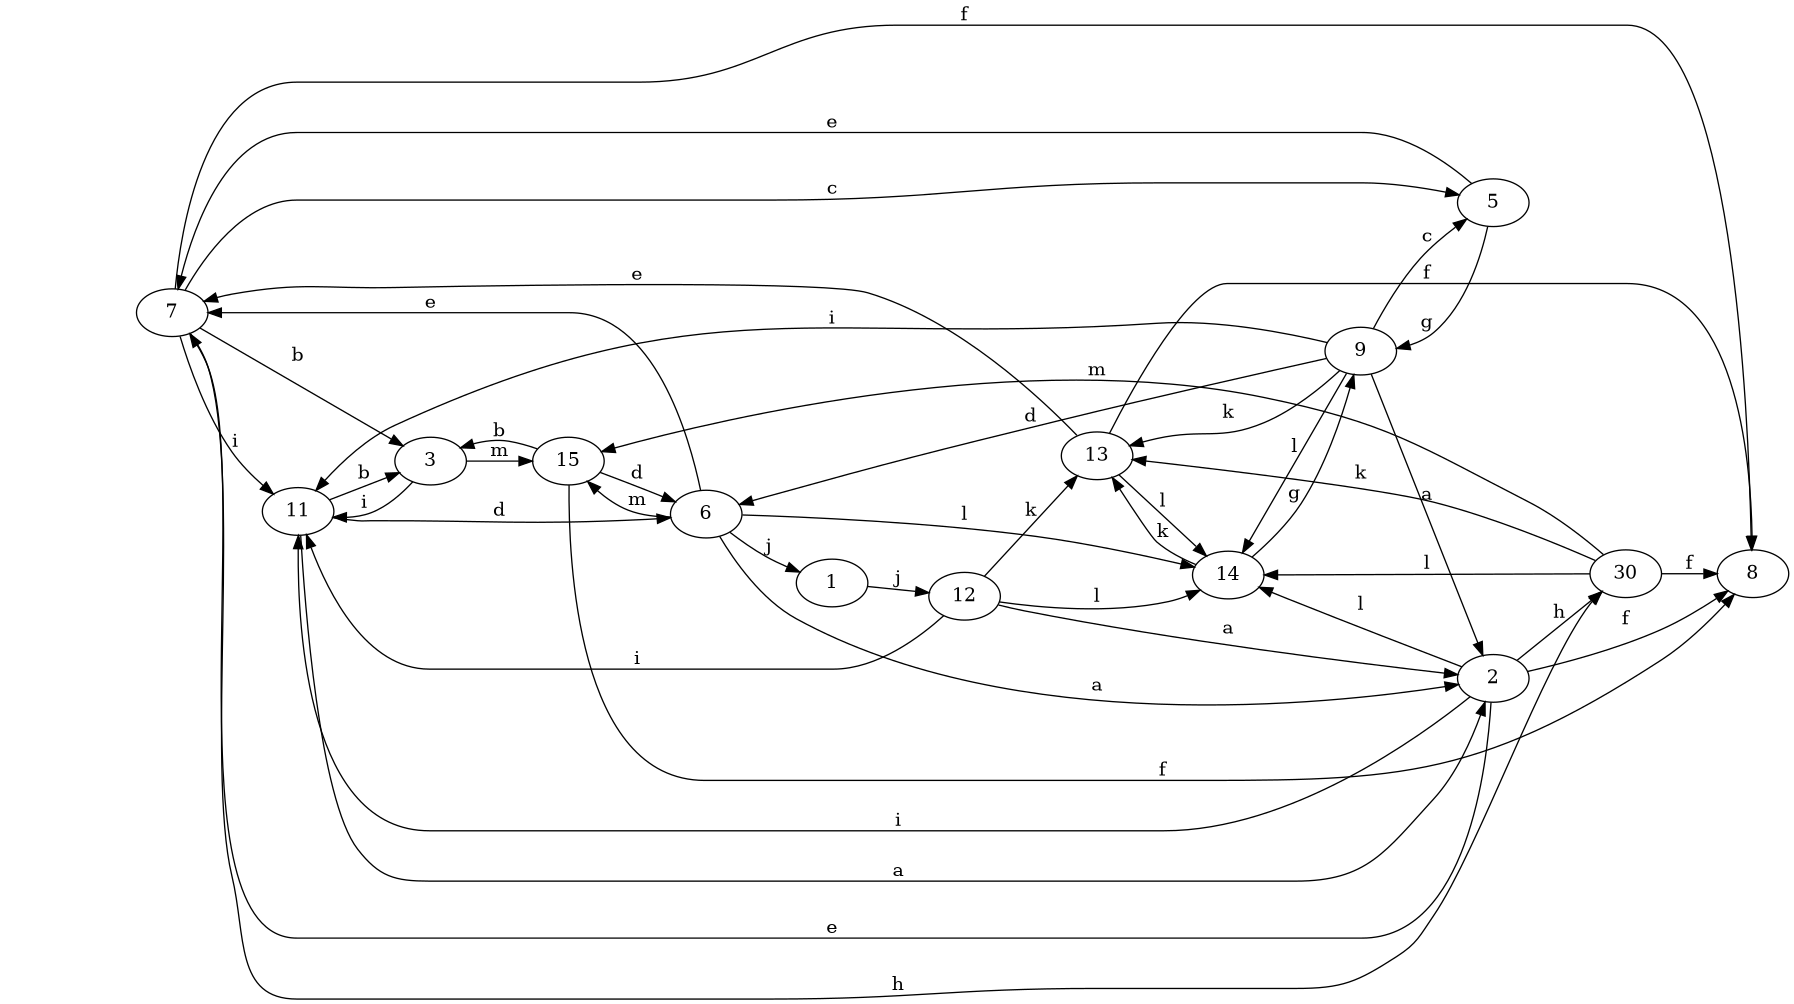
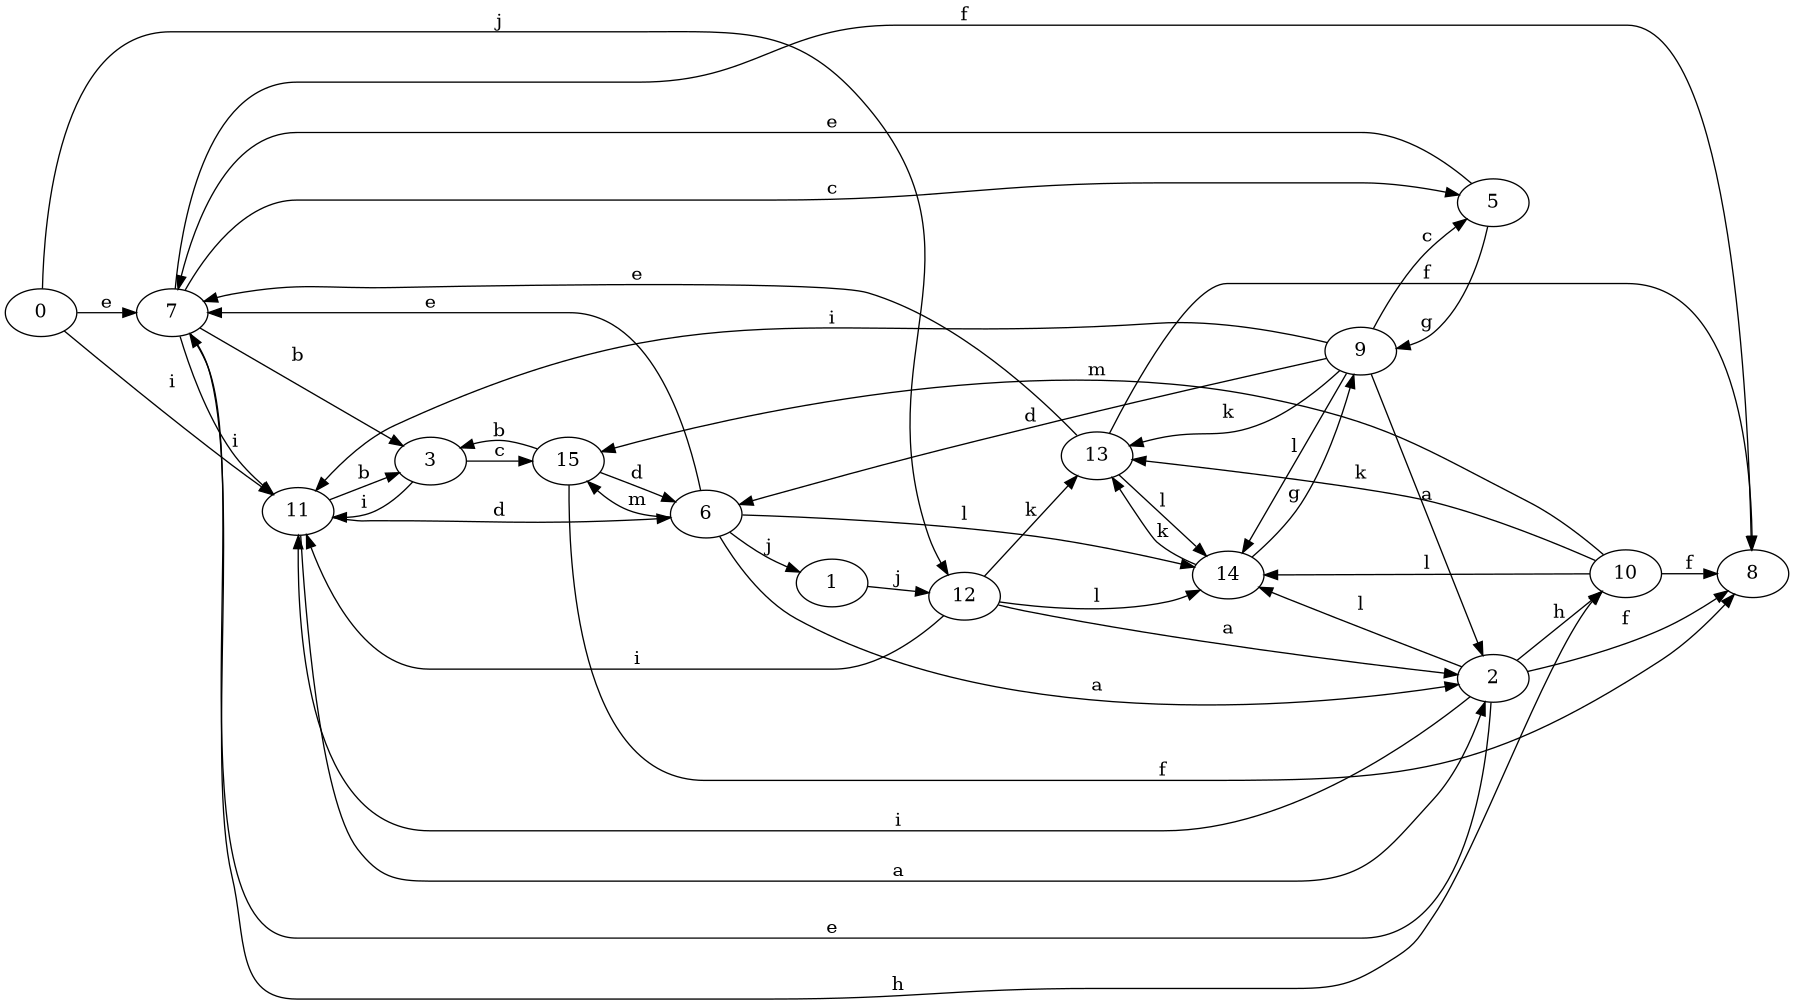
node "0": added
edge "3" -> "15": label "m" -> "c"
node "30": label "30" -> "10"
